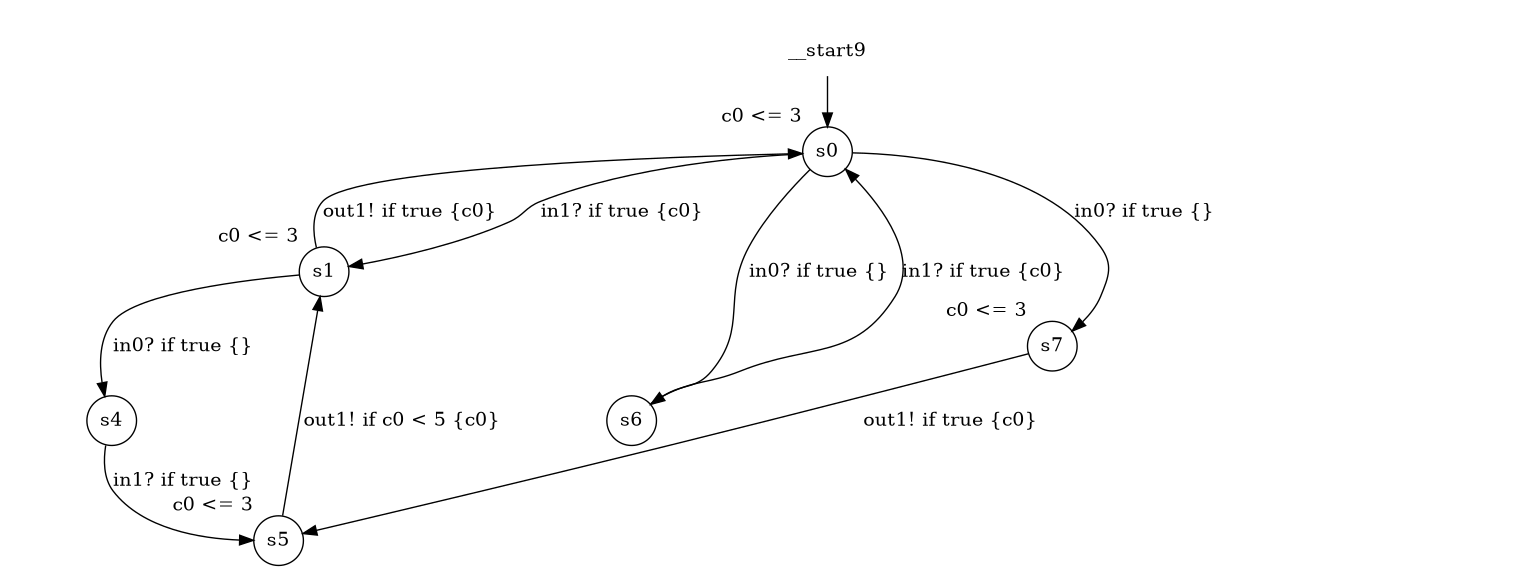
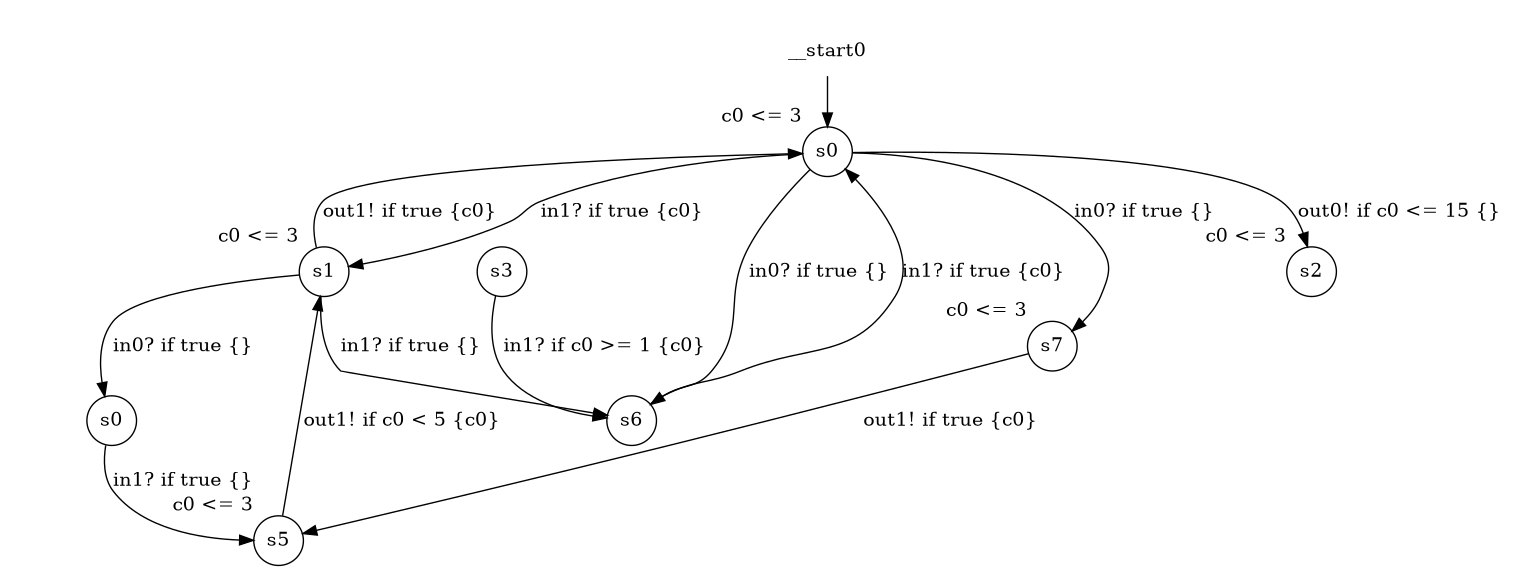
node "__start9": label "__start9" -> "__start0"
node "s3": added
node "s2 c0 <= 3": added
edge "s1 c0 <= 3" -> "s6": added, label "in1? if true {}"
node "s4": label "s4" -> "s0"
